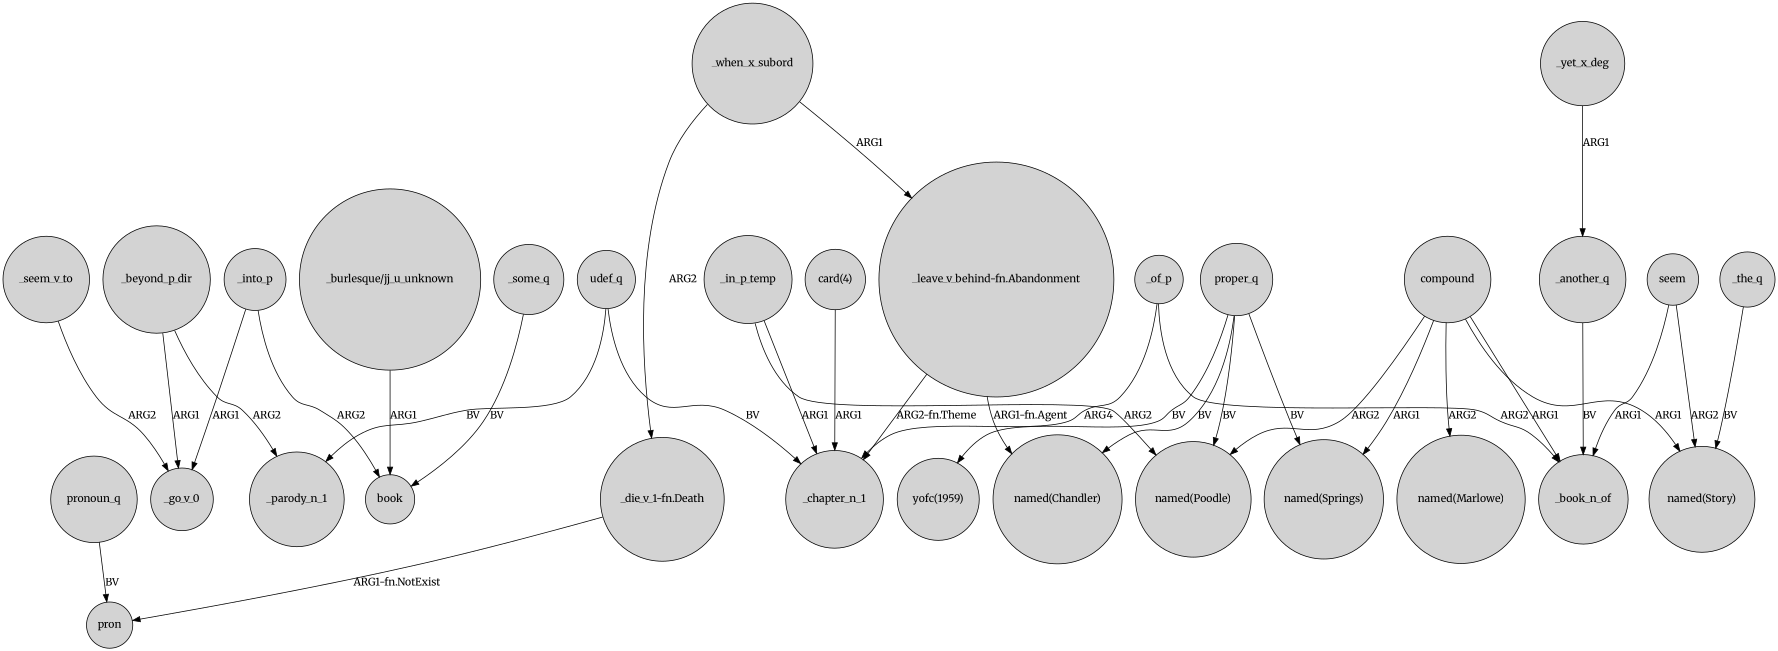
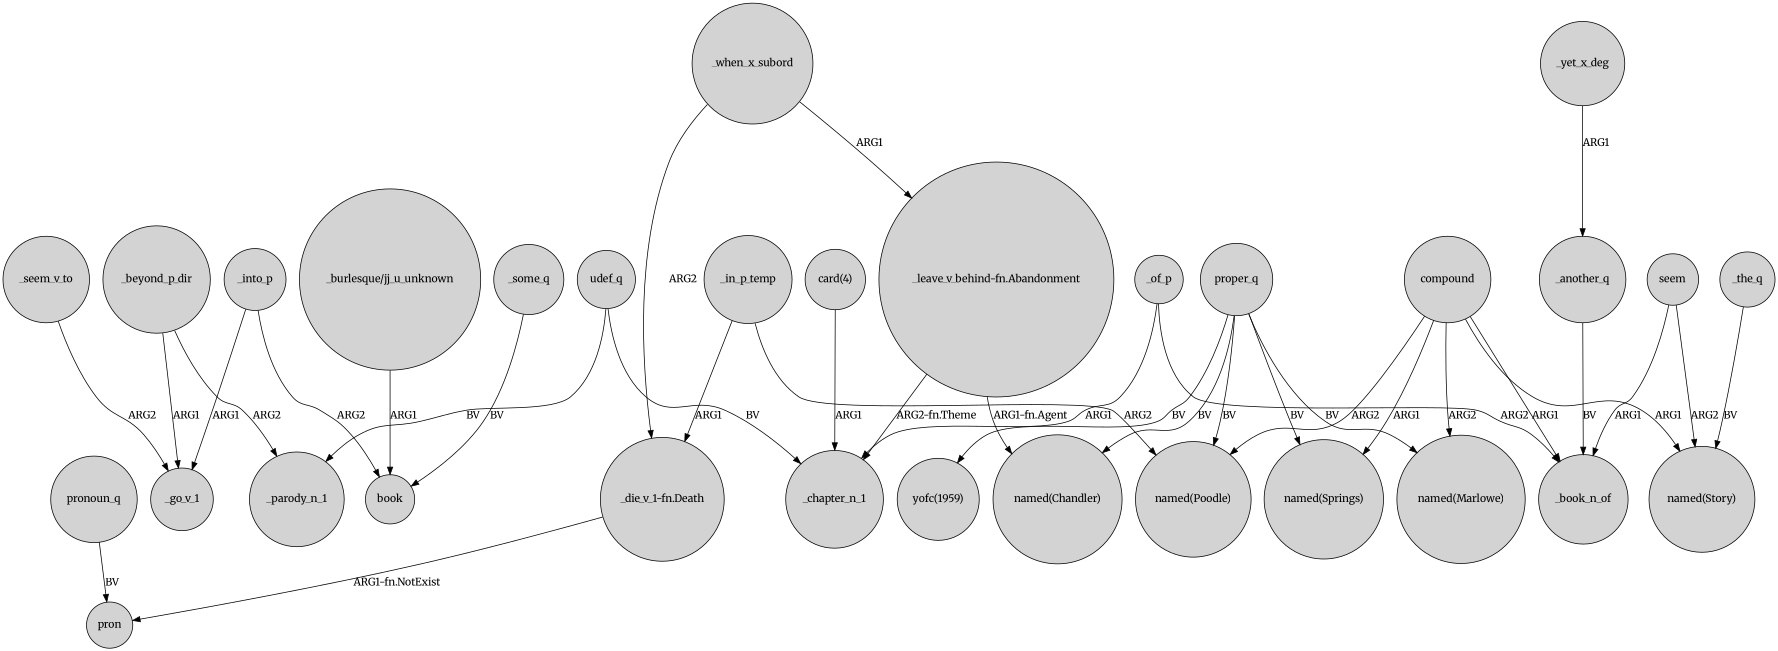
edge "_in_p_temp" -> "_chapter_n_1": now "_in_p_temp" -> "_die_v_1-fn.Death"
edge "proper_q" -> "named(Marlowe)": added, label "BV"
edge "_of_p" -> "_chapter_n_1": label "ARG4" -> "ARG1"
node "_go_v_0": label "_go_v_0" -> "_go_v_1"
